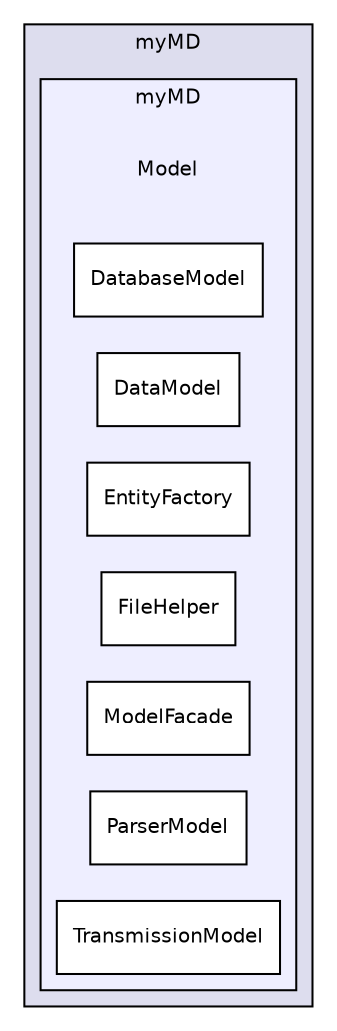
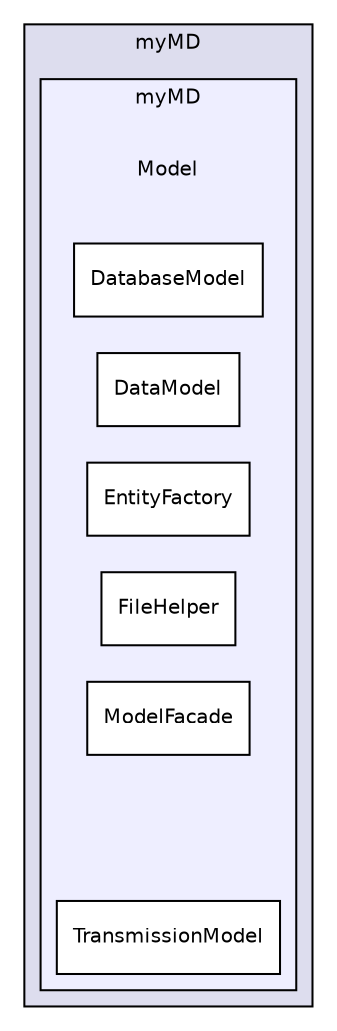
node "ParserModel": removed
